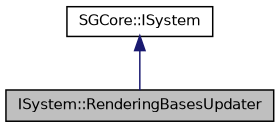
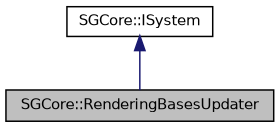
node "ISystem::RenderingBasesUpdater": label "ISystem::RenderingBasesUpdater" -> "SGCore::RenderingBasesUpdater"
